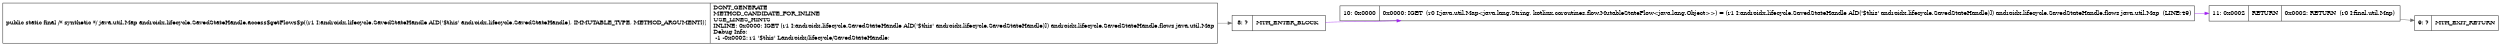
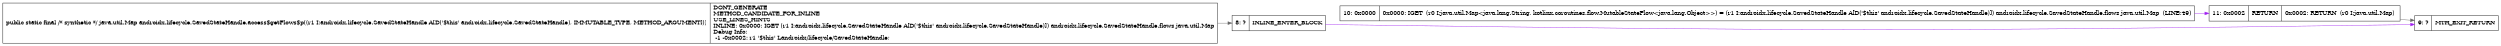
node "11: 0x0002": text "0x0002: RETURN  (r0 I:final.util.Map)" -> "0x0002: RETURN  (r0 I:java.util.Map)"
edge "8: ?" -> "10: 0x0000": now "8: ?" -> "9: ?"
node "8: ?": text "MTH_ENTER_BLOCK" -> "INLINE_ENTER_BLOCK"
